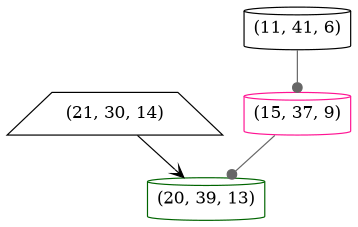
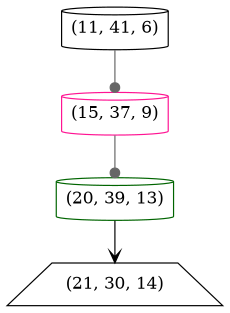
edge "(21, 30, 14)" -> "(20, 39, 13)": reversed
